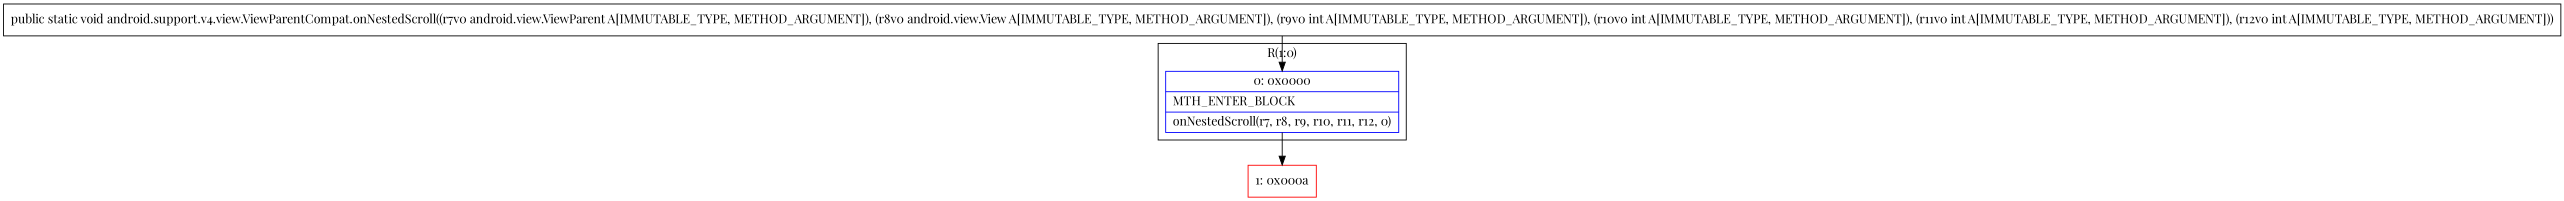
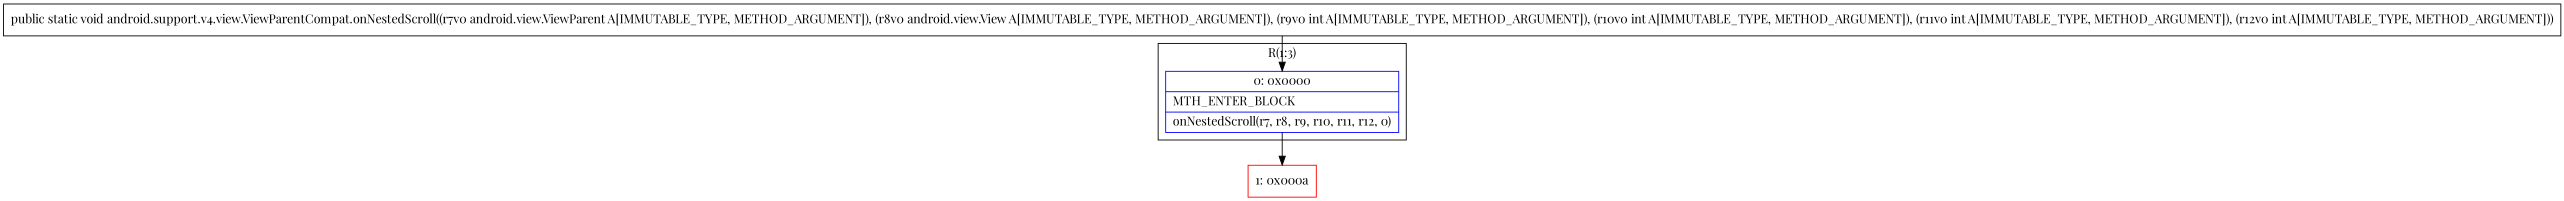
cluster "R(1:0)": label "R(1:0)" -> "R(1:3)"
